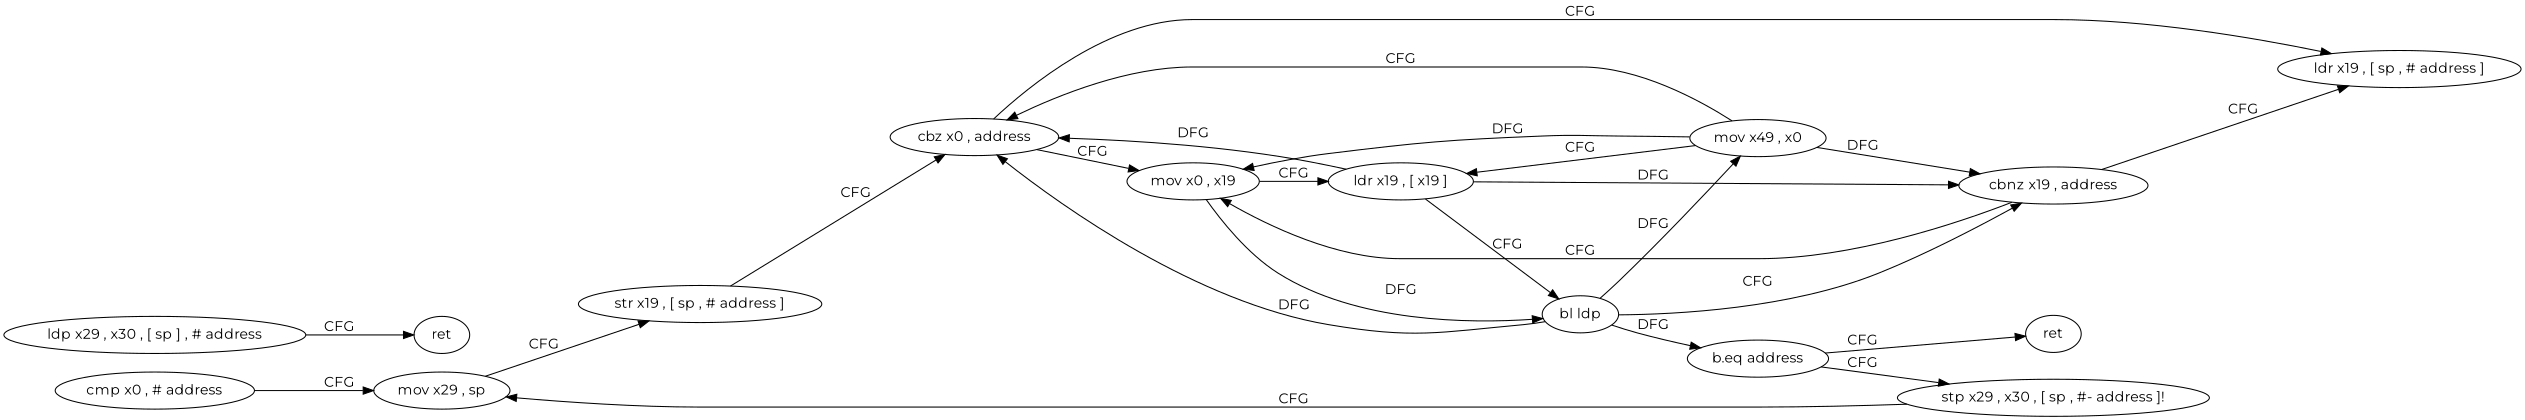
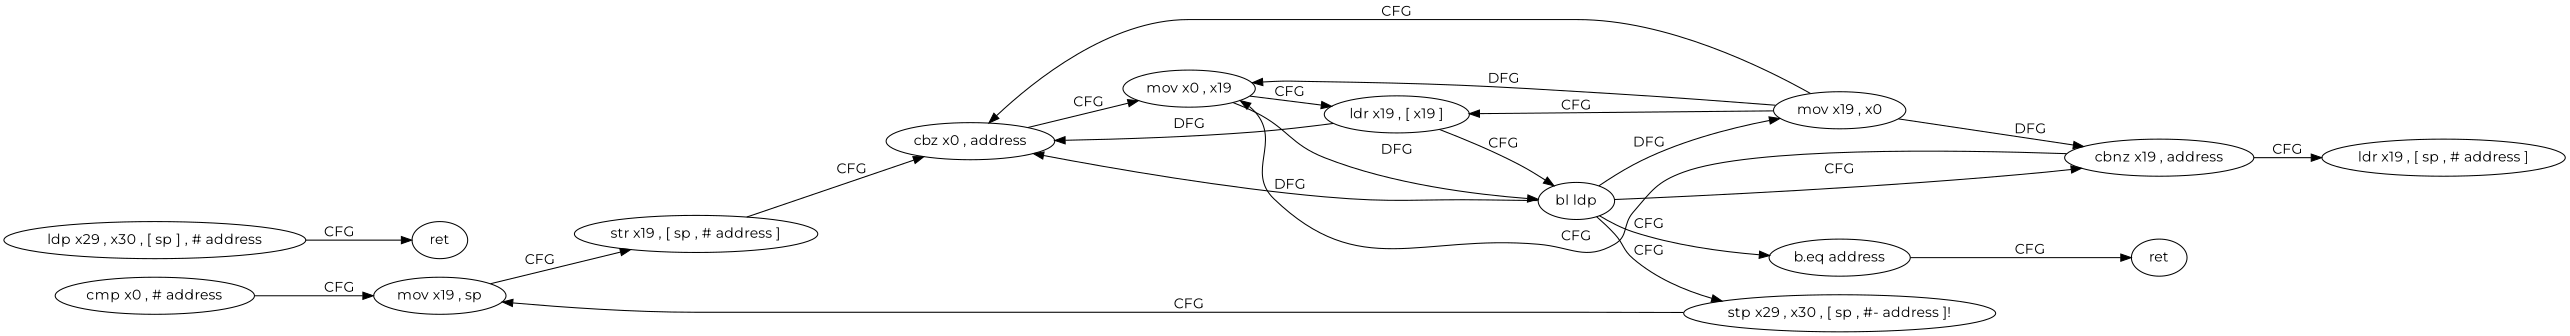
edge "cbz x0 , address" -> "ldr x19 , [ sp , # address ]": removed, label "CFG"
node "mov x49 , x0": label "mov x49 , x0" -> "mov x19 , x0"
edge "ldr x19 , [ x19 ]" -> "cbnz x19 , address": removed, label "DFG"
edge "bl ldp" -> "b.eq address": label "DFG" -> "CFG"
edge "b.eq address" -> "stp x29 , x30 , [ sp , #- address ]!": now "bl ldp" -> "stp x29 , x30 , [ sp , #- address ]!"
node "mov x29 , sp": label "mov x29 , sp" -> "mov x19 , sp"
